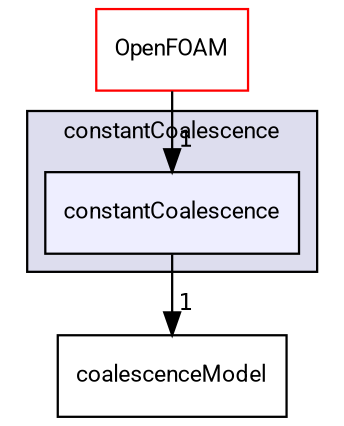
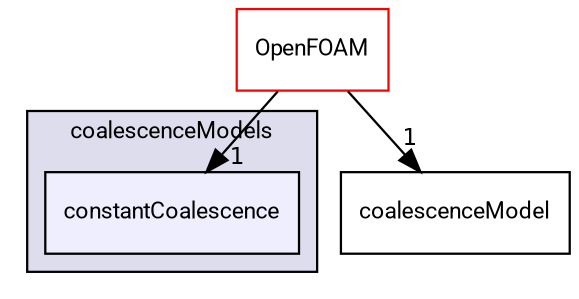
cluster "constantCoalescence": label "constantCoalescence" -> "coalescenceModels"
edge "constantCoalescence" -> "coalescenceModel": now "OpenFOAM" -> "coalescenceModel"
